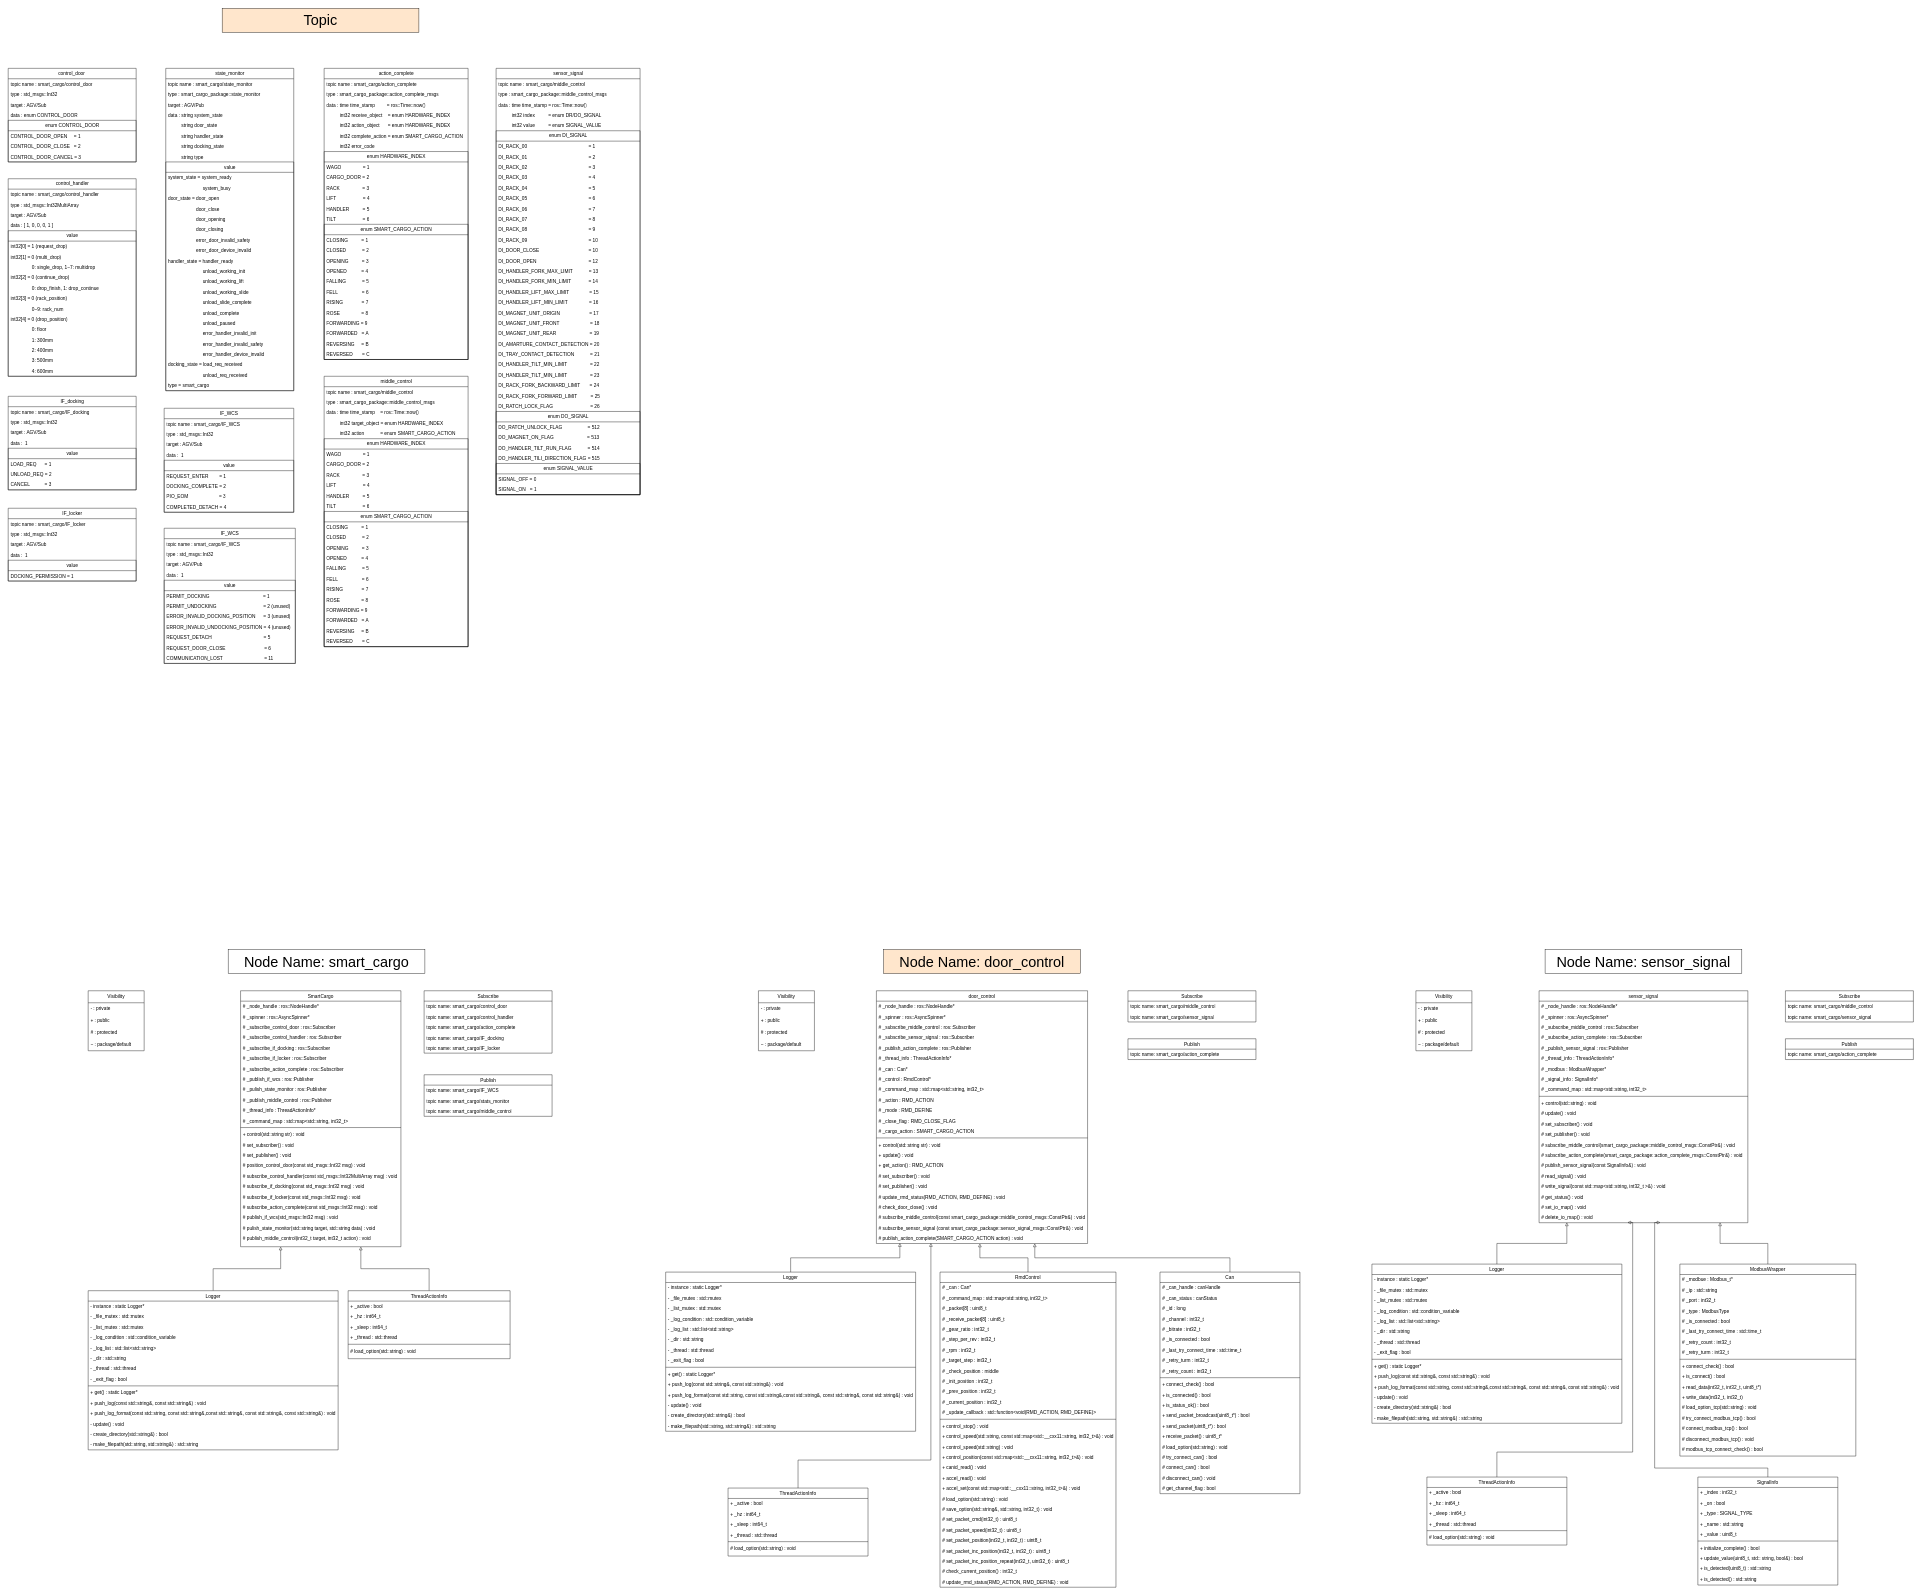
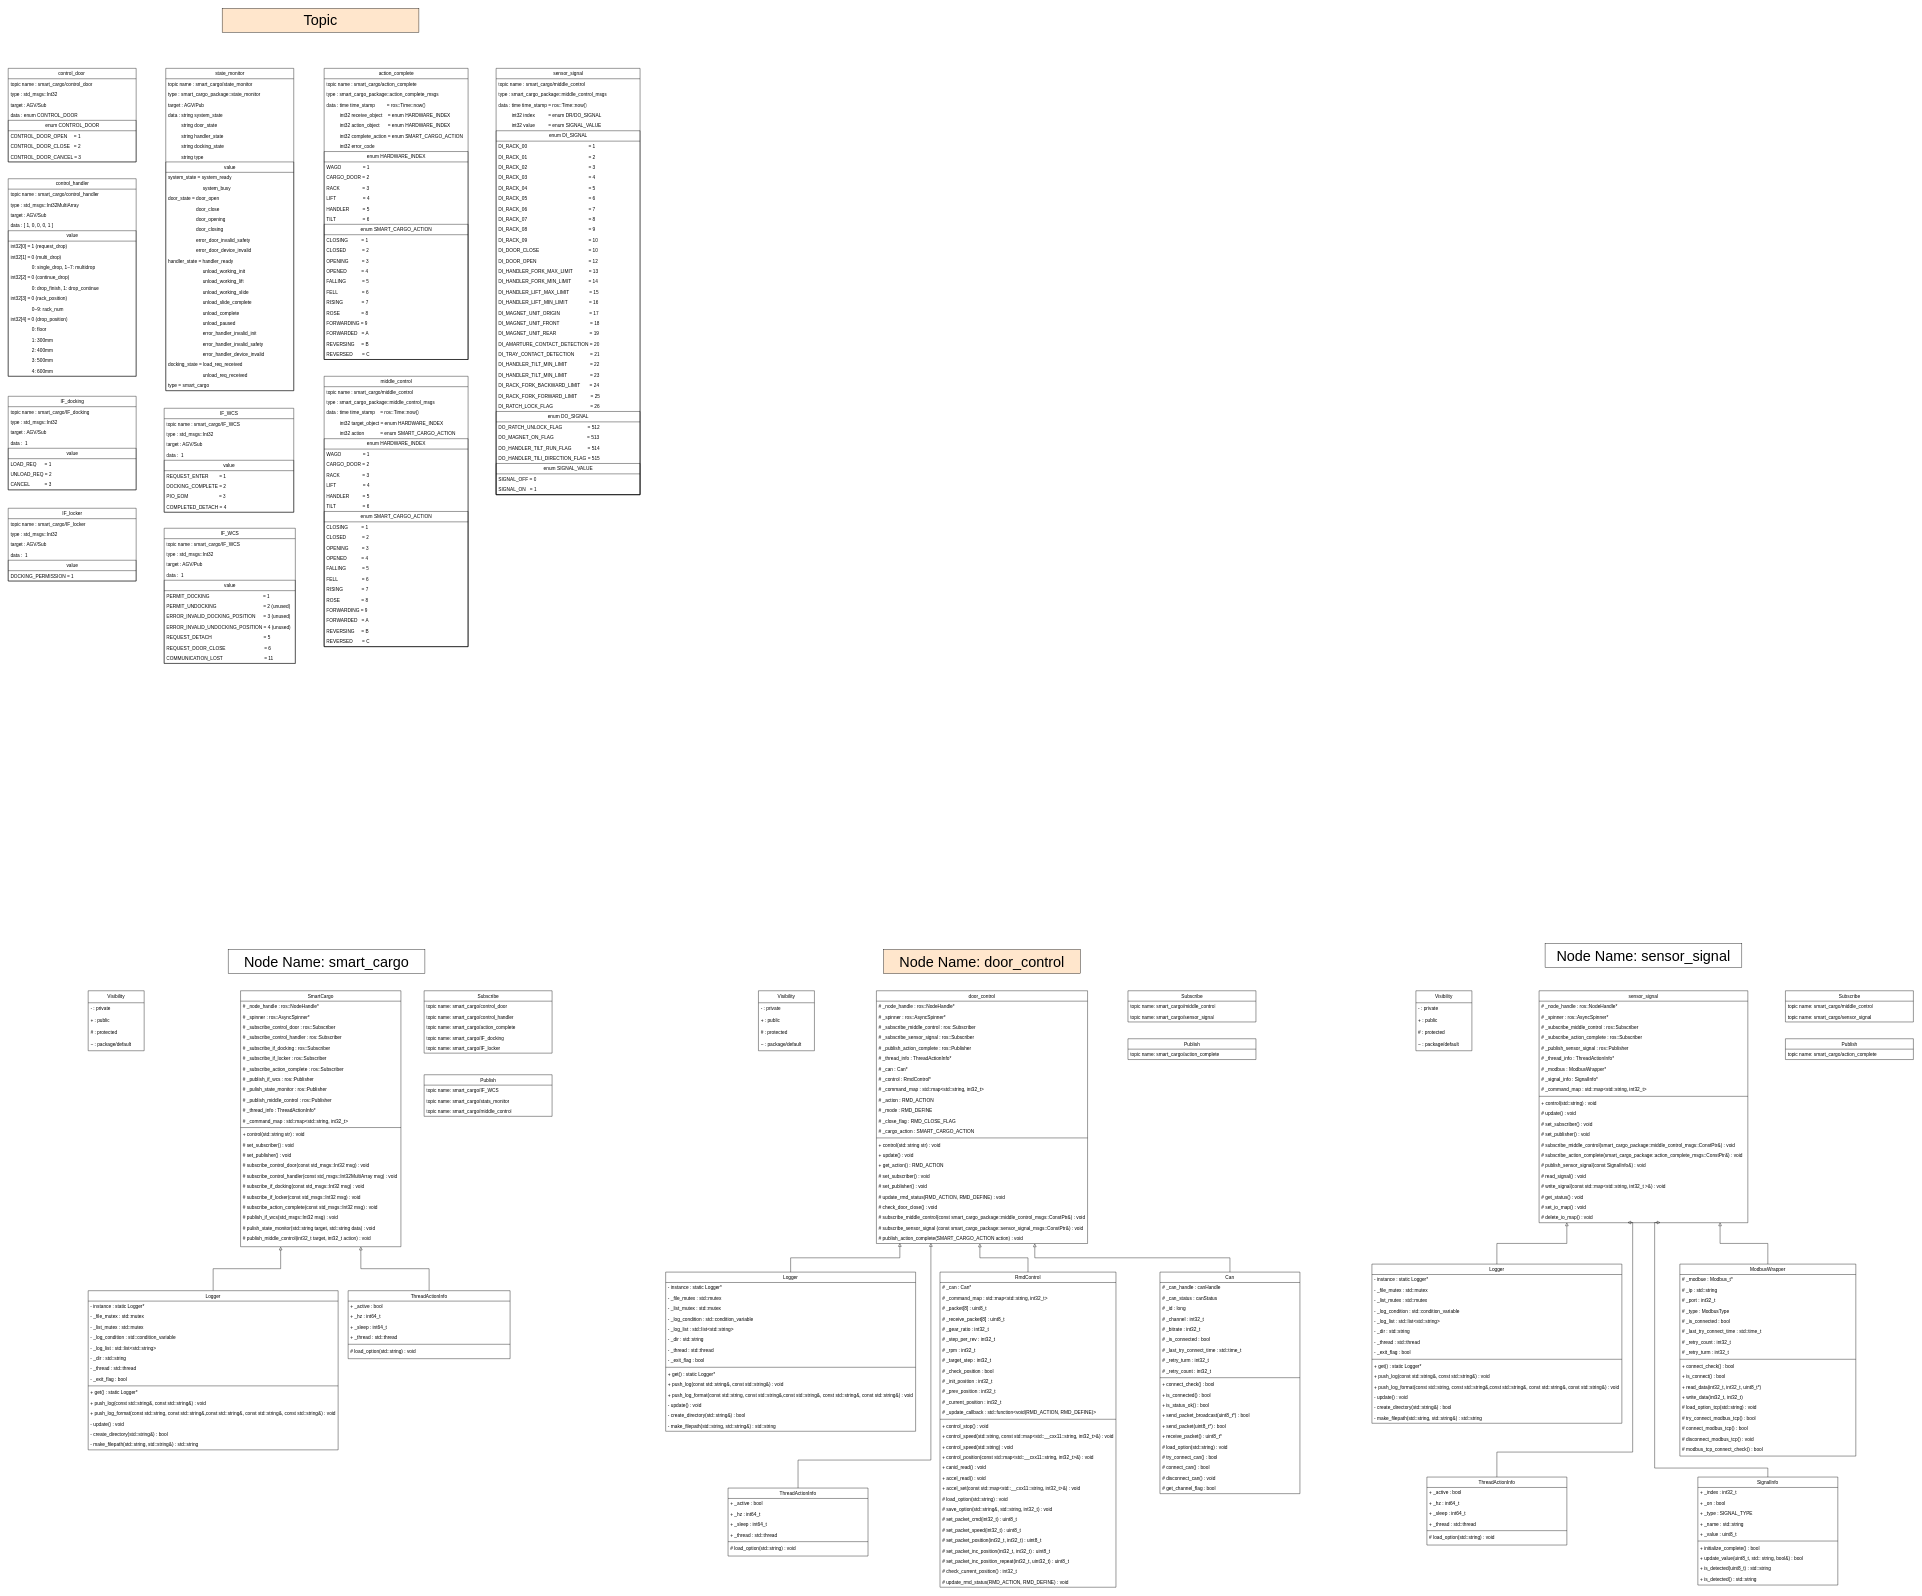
node "Node Name: sensor_signal": moved (1644, 962) -> (1644, 956)
node "# position_control_door(const std_msgs::Int32 msg) : void": label "# position_control_door(const std_msgs::Int32 msg) : void" -> "# subscribe_control_door(const std_msgs::Int32 msg) : void"
node "# _check_position : middle": label "# _check_position : middle" -> "# _check_position : bool"
